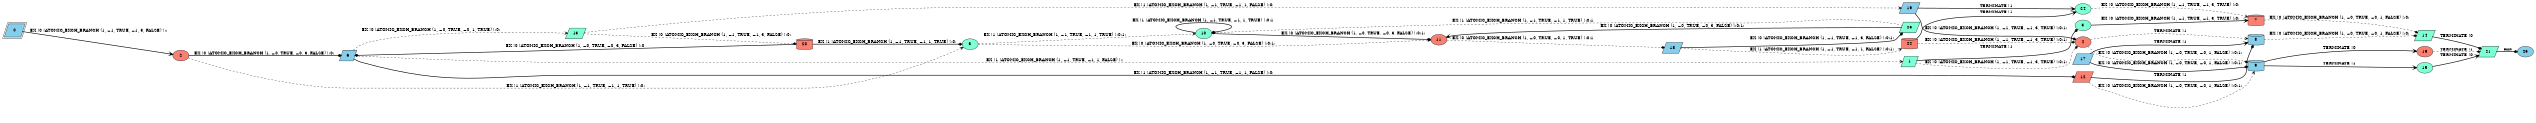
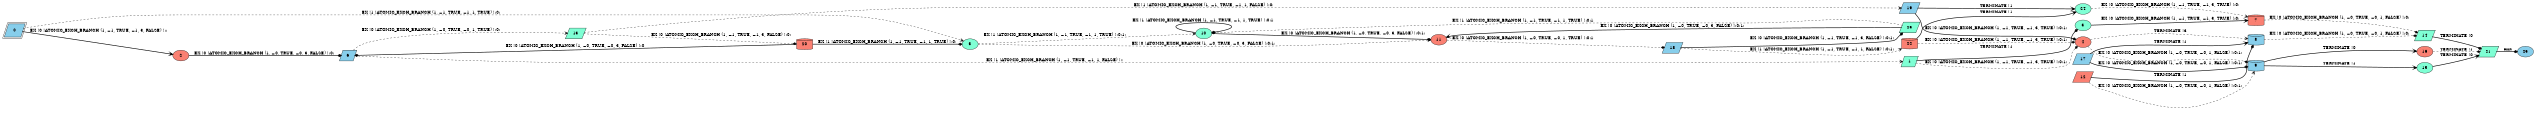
edge "4" -> "8": label "TERMINATE !1" -> "TERMINATE !3"
edge "6" -> "12": removed, label "EX !1 !ATOMIC_EXCH_BRANCH (1, +1, TRUE, +1, 1, FALSE) !:0:"
edge "2" -> "5": now "0" -> "5"
